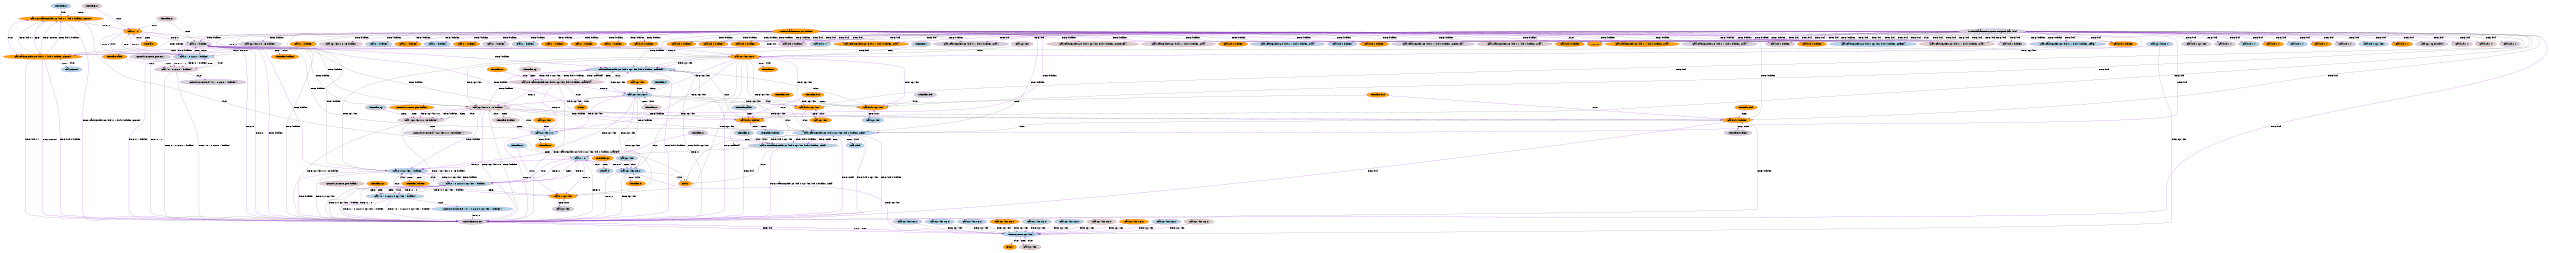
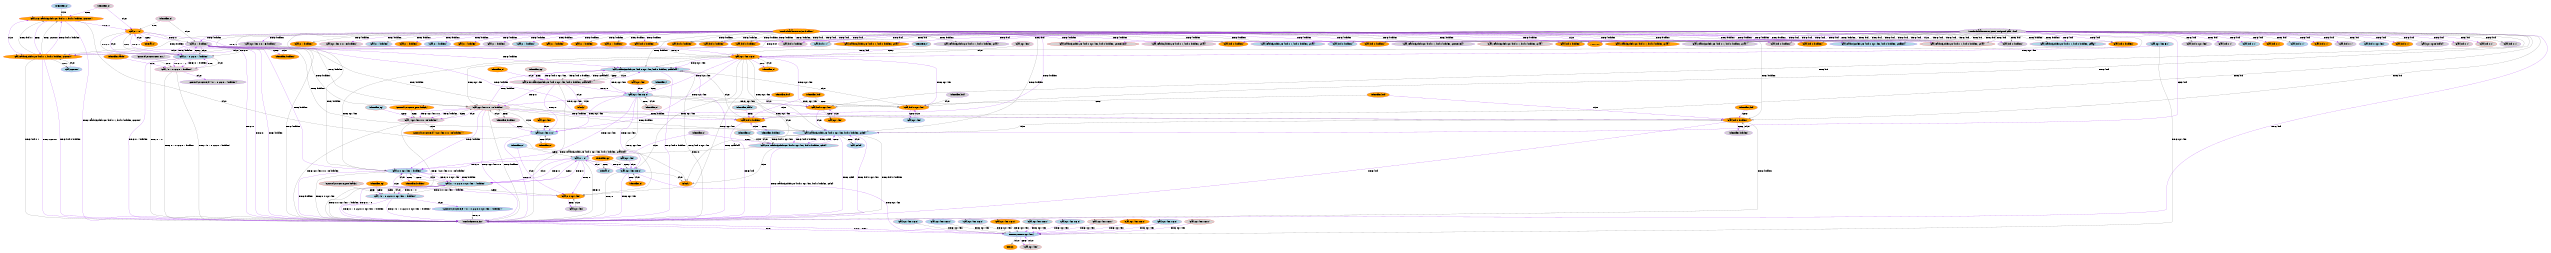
node "(ControlStructure,goto err;)": label "(ControlStructure,goto err;)" -> "(ControlStructure,err err;)"
node "(ControlStructure,if (!(op->len + n <= buf_len)))": fillcolor lightgrey -> orange
edge "(MethodReturn,int)" -> "(Return,return op->len;)": label "CFG: buf" -> "CFG: "
